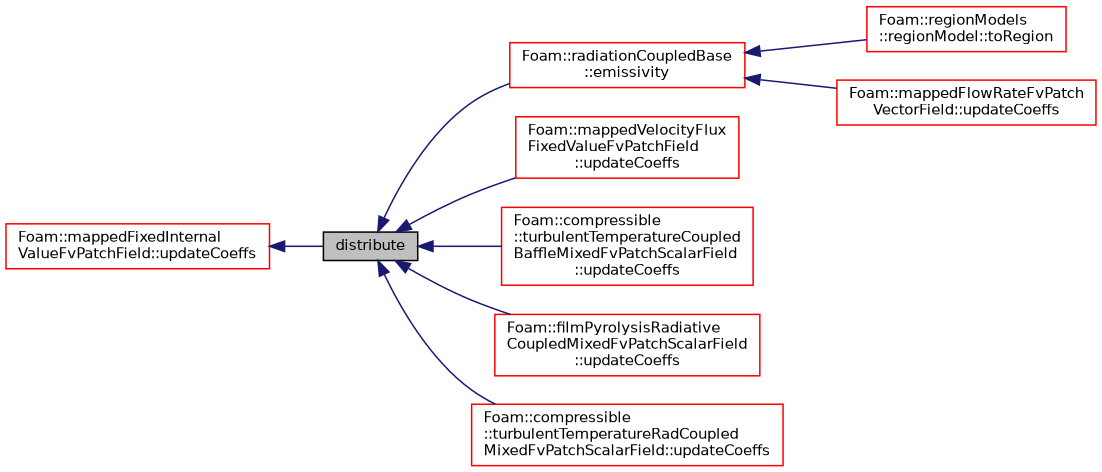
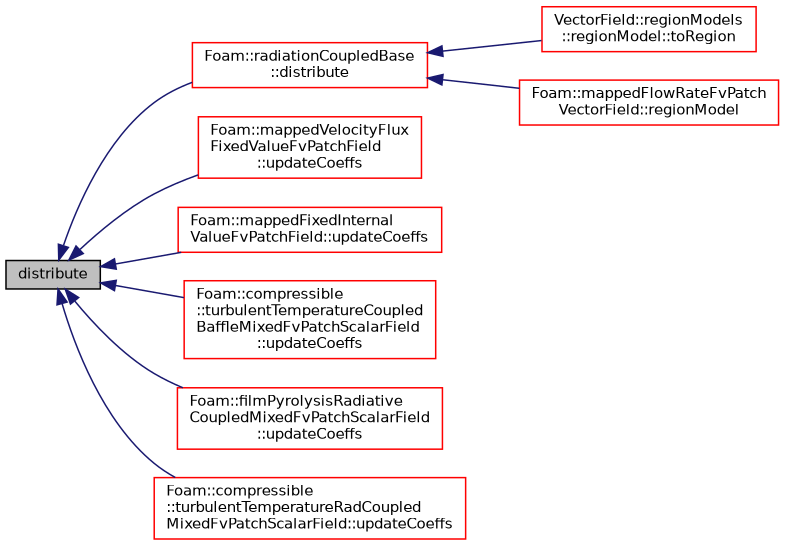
node "Foam::regionModels ::regionModel::toRegion": label "Foam::regionModels ::regionModel::toRegion" -> "VectorField::regionModels ::regionModel::toRegion"
node "Foam::radiationCoupledBase ::emissivity": label "Foam::radiationCoupledBase ::emissivity" -> "Foam::radiationCoupledBase ::distribute"
node "Foam::mappedFlowRateFvPatch VectorField::updateCoeffs": label "Foam::mappedFlowRateFvPatch VectorField::updateCoeffs" -> "Foam::mappedFlowRateFvPatch VectorField::regionModel"
edge "distribute" -> "Foam::mappedFixedInternal ValueFvPatchField::updateCoeffs": reversed
